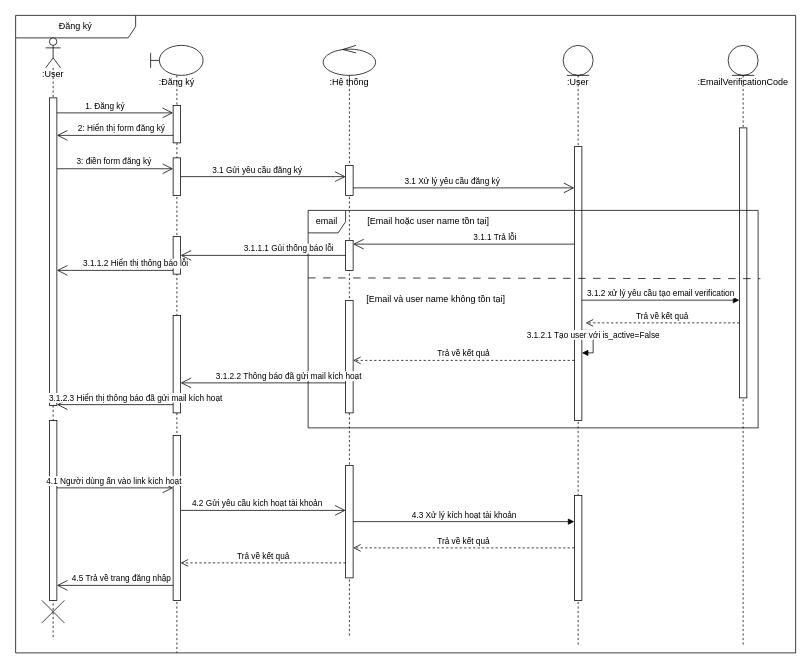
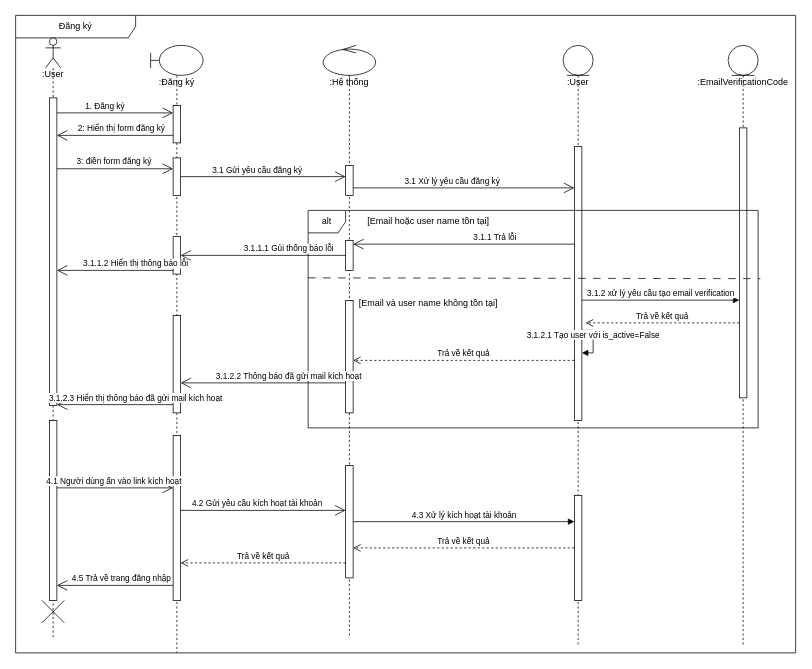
node "email": label "email" -> "alt"
node "[Email và user name không tồn tại]": moved (435, 297) -> (428, 300)
